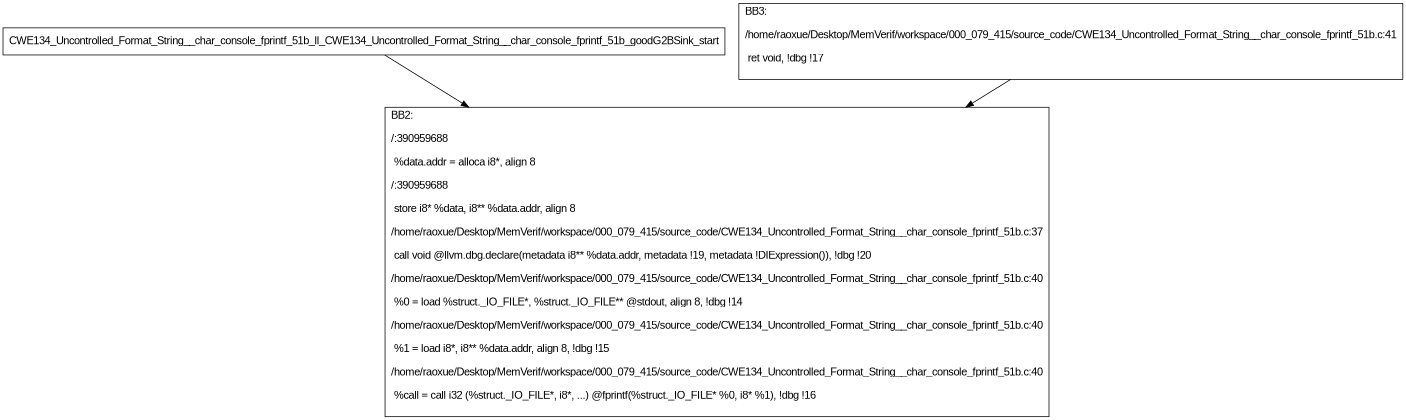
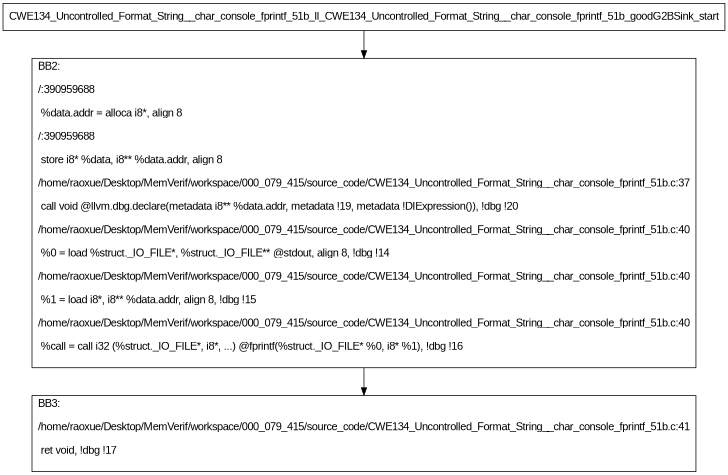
edge "BB3:" -> "BB2:": reversed
